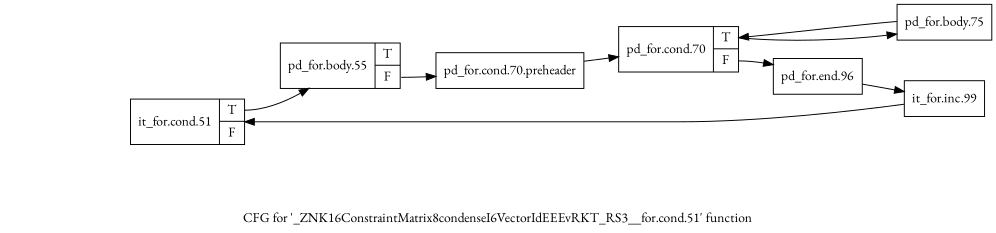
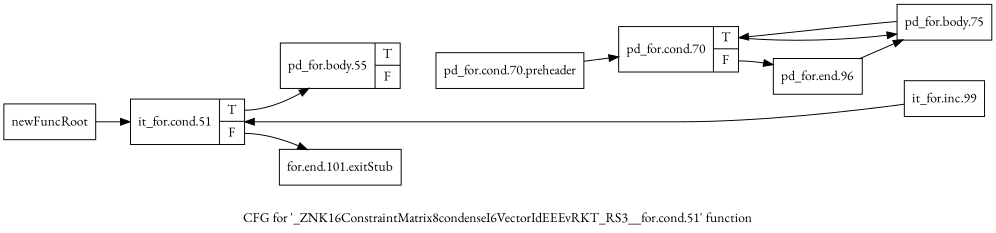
edge "pd_for.body.55" -> "pd_for.cond.70.preheader": removed
edge "pd_for.end.96" -> "it_for.inc.99": now "pd_for.end.96" -> "pd_for.body.75"
node "newFuncRoot": added
node "for.end.101.exitStub": added
